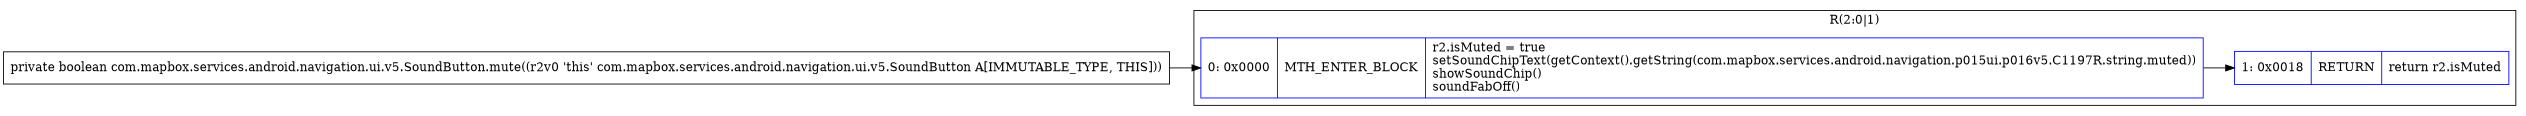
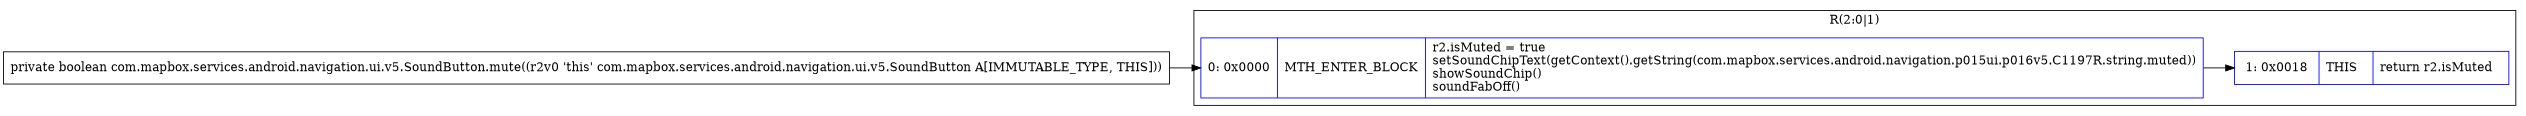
node "1: 0x0018": text "RETURN" -> "THIS"
